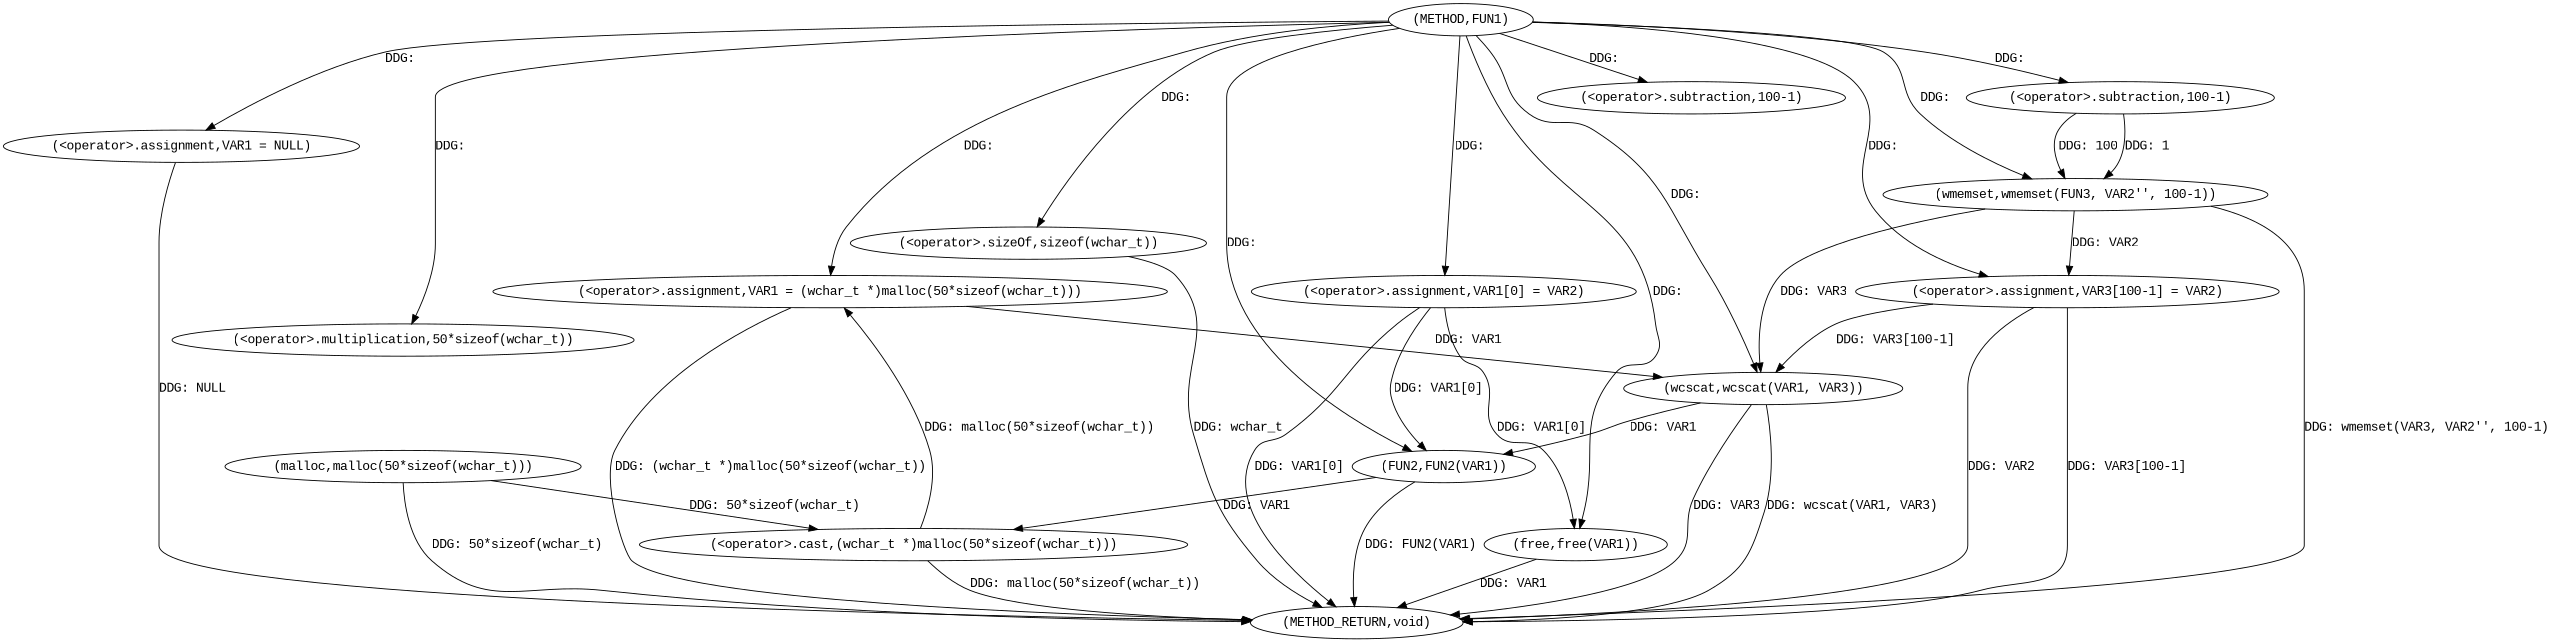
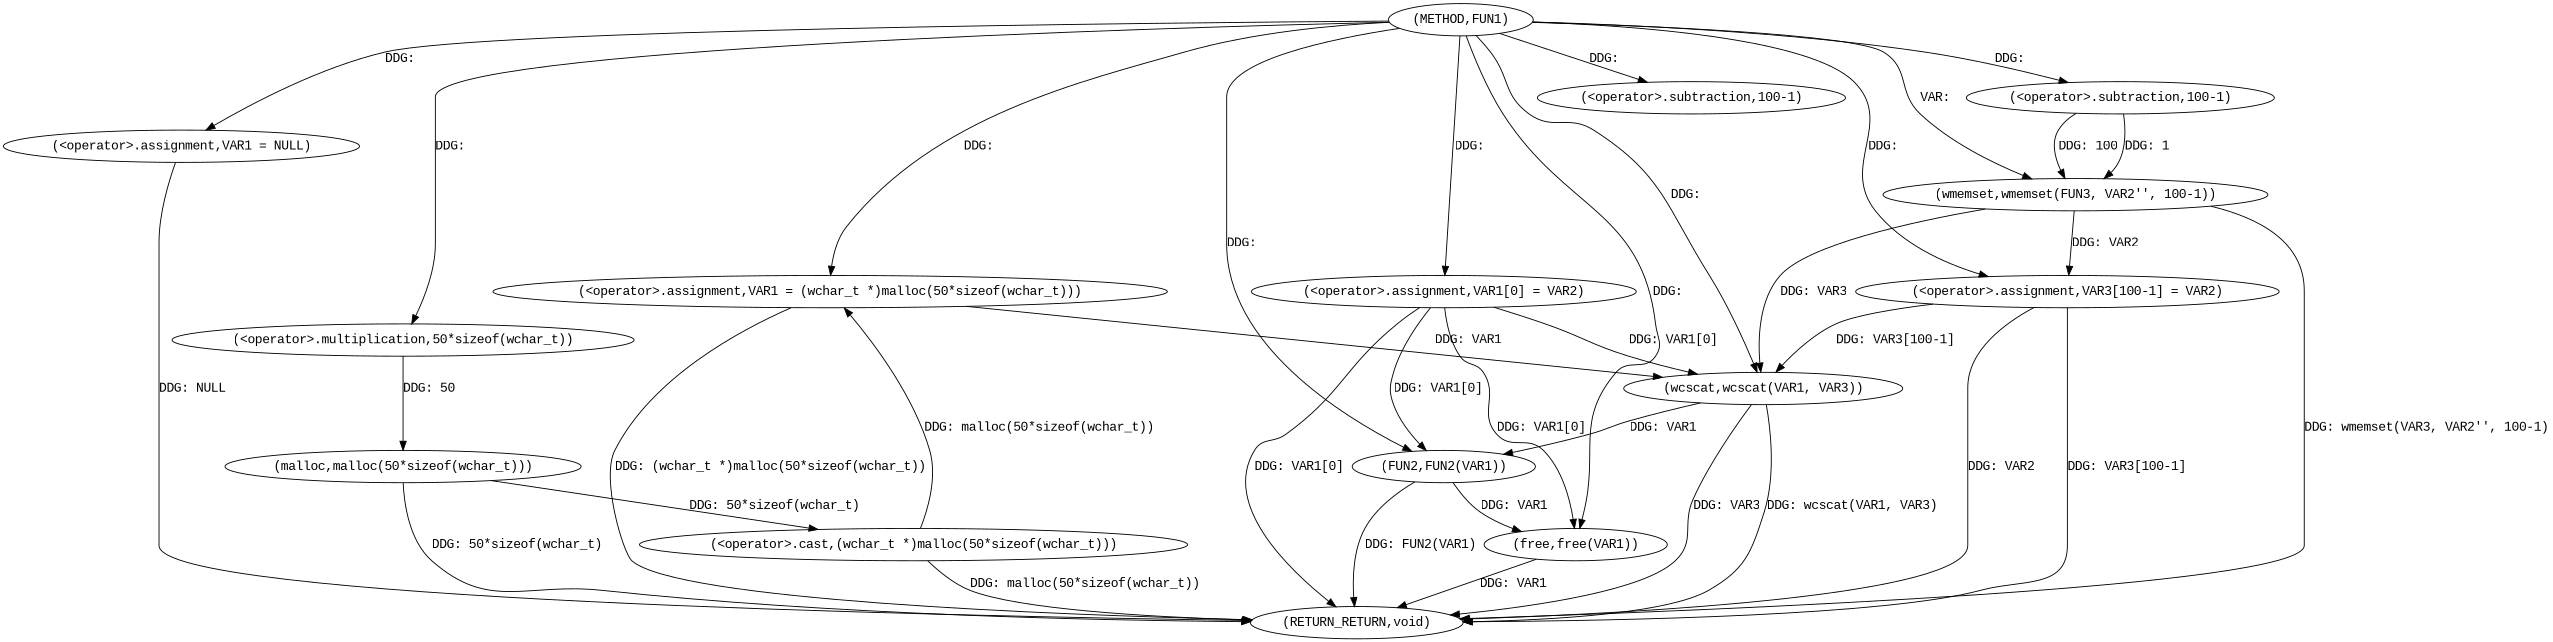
edge "(METHOD,FUN1)" -> "(wmemset,wmemset(FUN3, VAR2'', 100-1))": label "DDG: " -> "VAR: "
node "(<operator>.sizeOf,sizeof(wchar_t))": removed
edge "(<operator>.assignment,VAR1[0] = VAR2)" -> "(wcscat,wcscat(VAR1, VAR3))": added, label "DDG: VAR1[0]"
edge "(<operator>.multiplication,50*sizeof(wchar_t))" -> "(malloc,malloc(50*sizeof(wchar_t)))": added, label "DDG: 50"
edge "(FUN2,FUN2(VAR1))" -> "(<operator>.cast,(wchar_t *)malloc(50*sizeof(wchar_t)))": now "(FUN2,FUN2(VAR1))" -> "(free,free(VAR1))"
node "(METHOD_RETURN,void)": label "(METHOD_RETURN,void)" -> "(RETURN_RETURN,void)"
